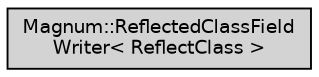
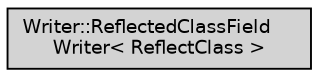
node "Magnum::ReflectedClassField Writer< ReflectClass >": label "Magnum::ReflectedClassField Writer< ReflectClass >" -> "Writer::ReflectedClassField Writer< ReflectClass >"
